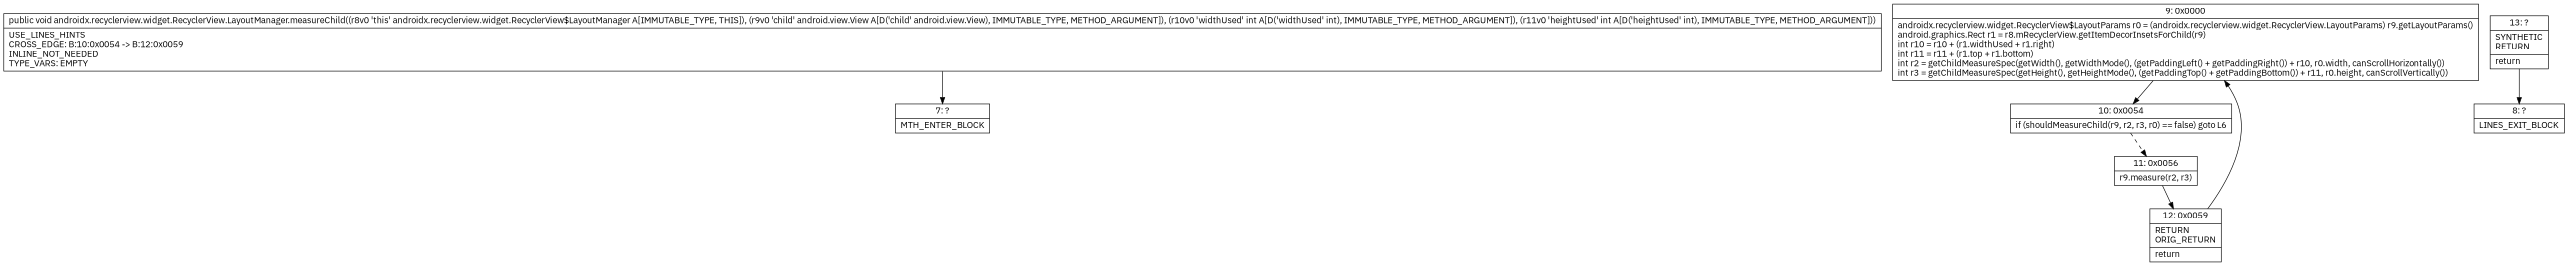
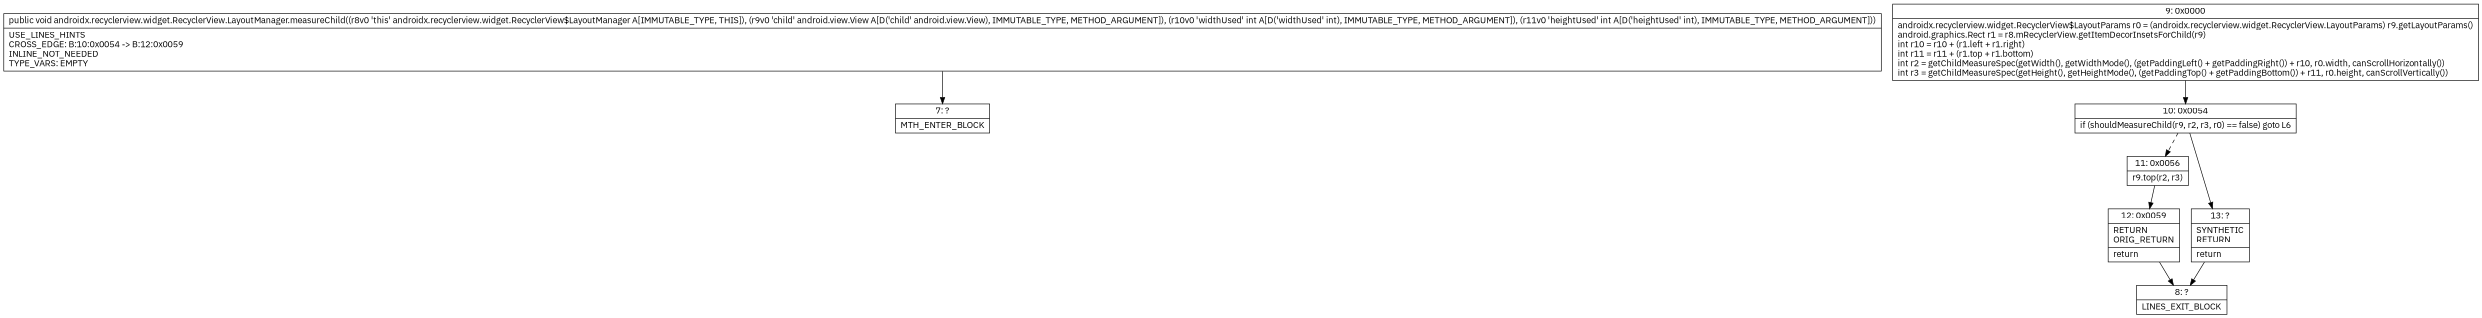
node "9: 0x0000": text "int r10 = r10 + (r1.widthUsed + r1.right)" -> "int r10 = r10 + (r1.left + r1.right)"
edge "12: 0x0059" -> "9: 0x0000": now "12: 0x0059" -> "8: ?"
edge "10: 0x0054" -> "13: ?": added
node "11: 0x0056": text "r9.measure(r2, r3)" -> "r9.top(r2, r3)"
